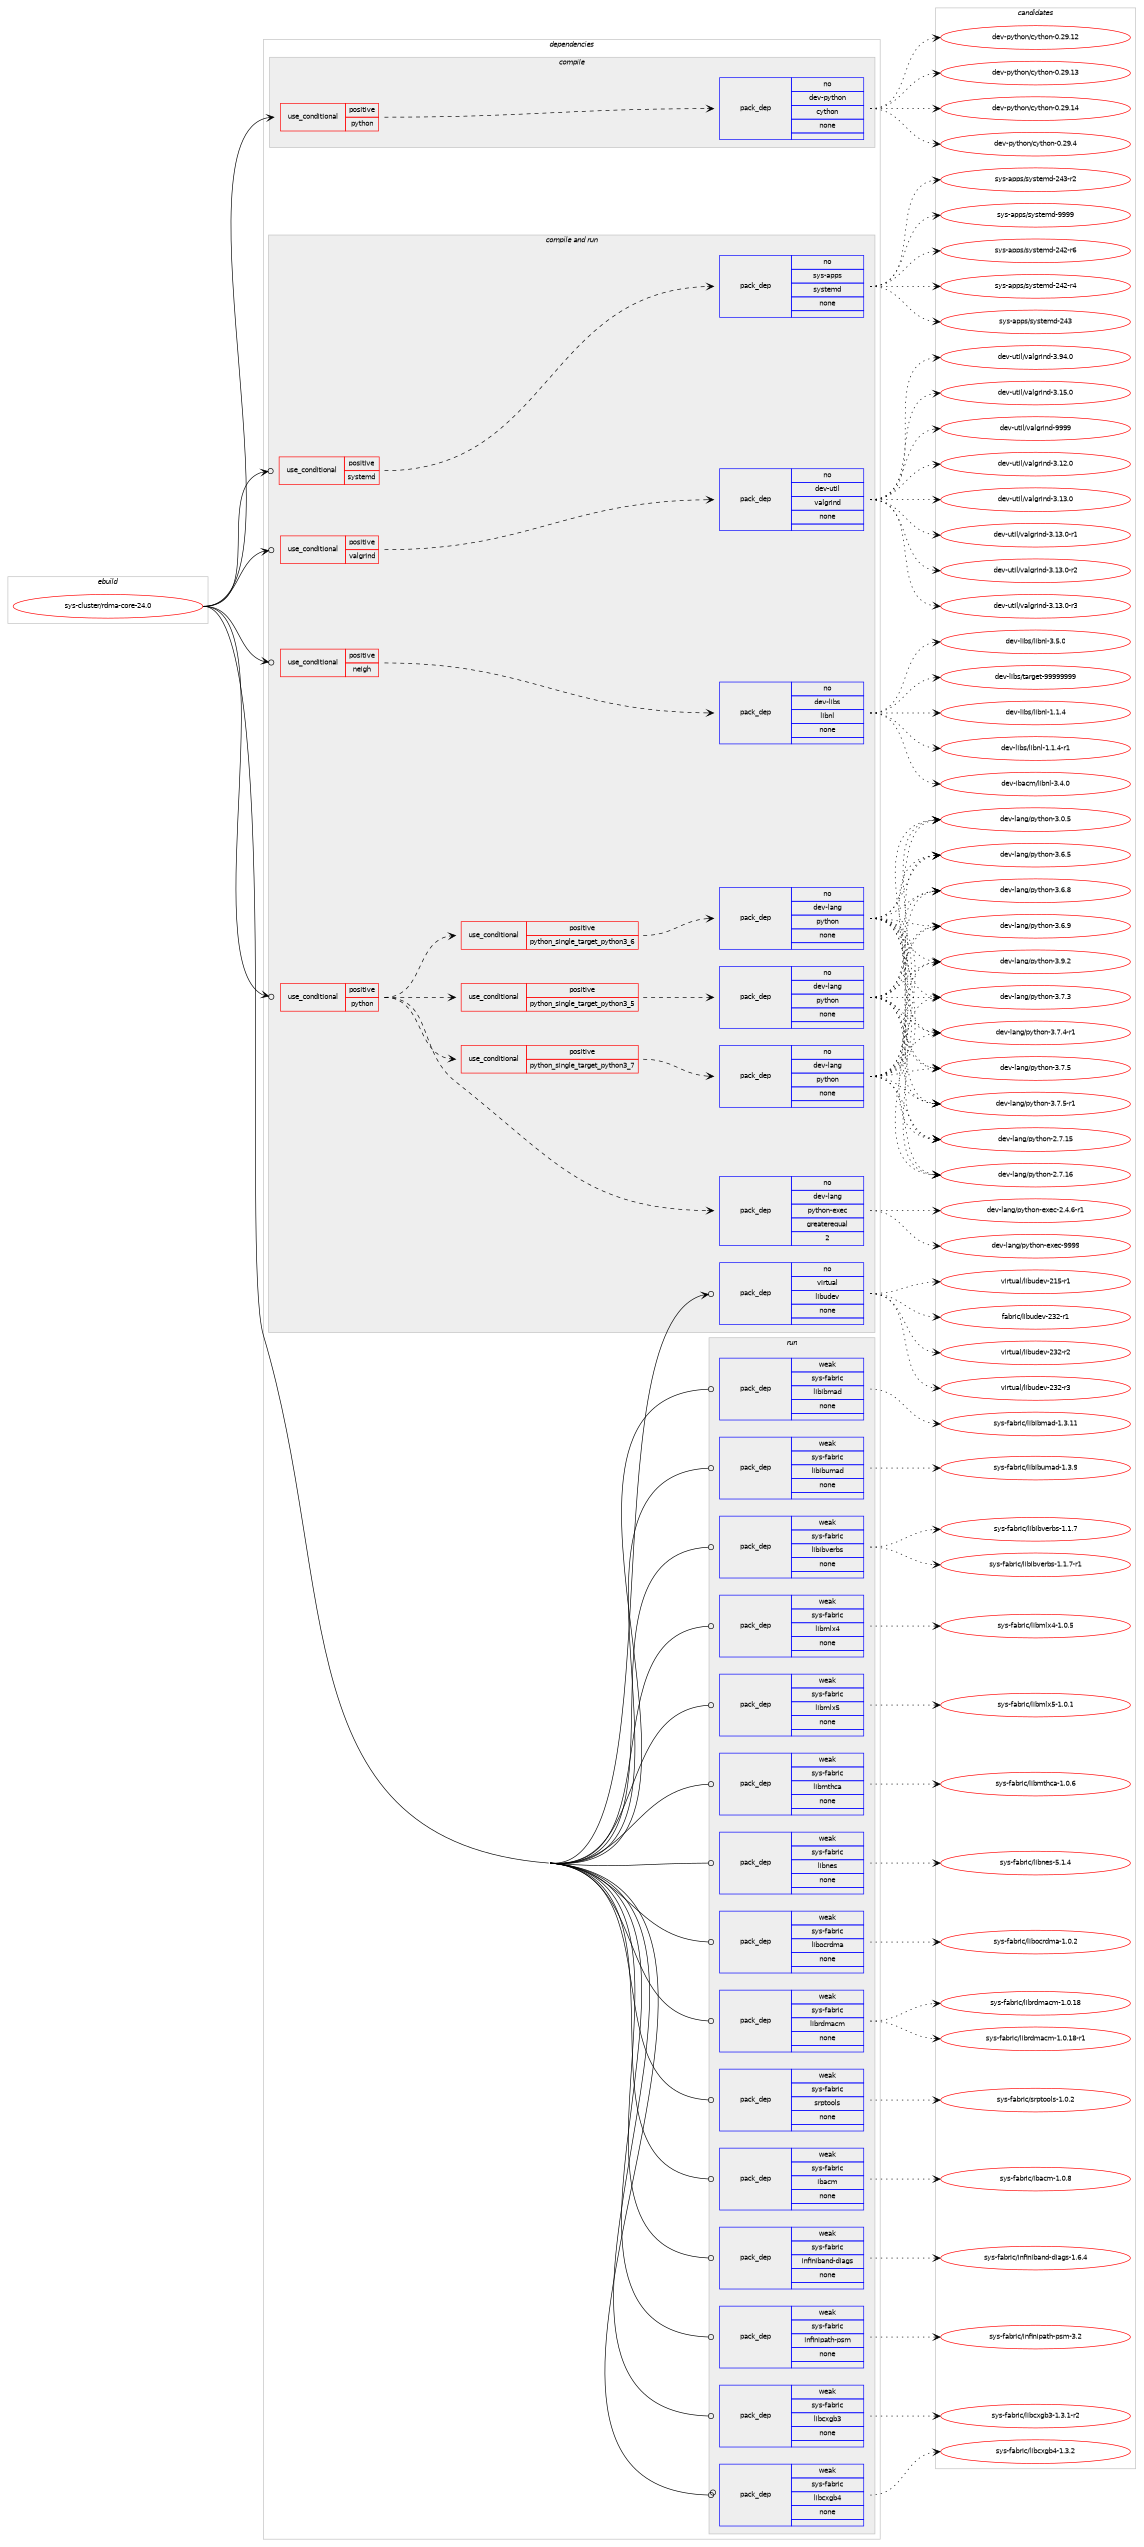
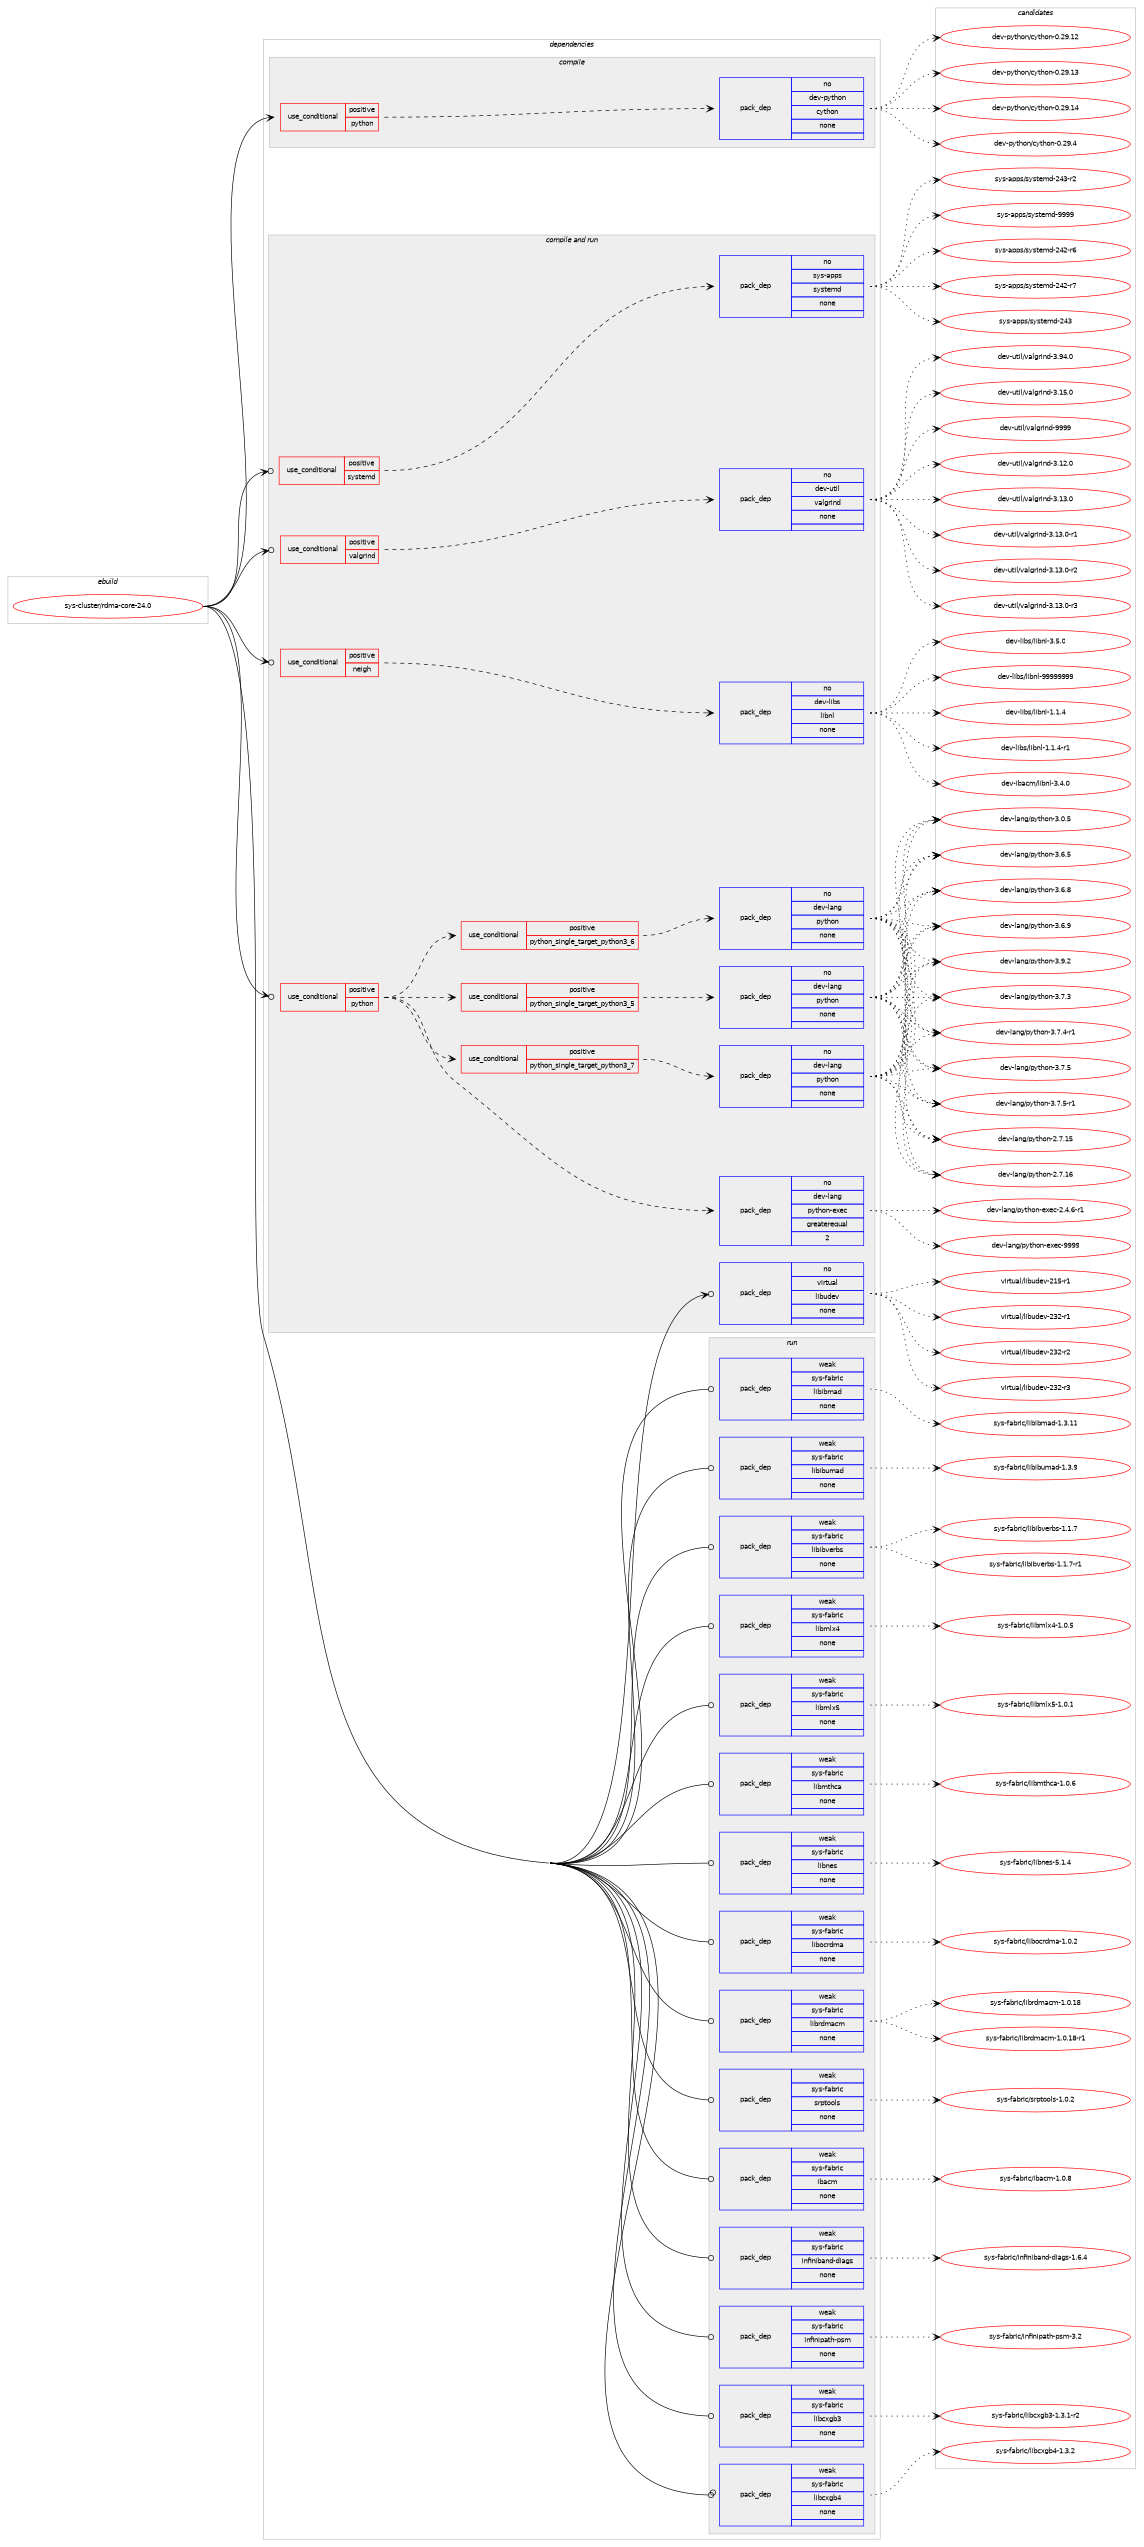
node "sys-apps/systemd-242-r4": label "sys-apps/systemd-242-r4" -> "sys-apps/systemd-242-r7"
node "dev-libs/target-99999999": label "dev-libs/target-99999999" -> "dev-libs/libnl-99999999"
node "fabric/libudev-232-r1": label "fabric/libudev-232-r1" -> "virtual/libudev-232-r1"
